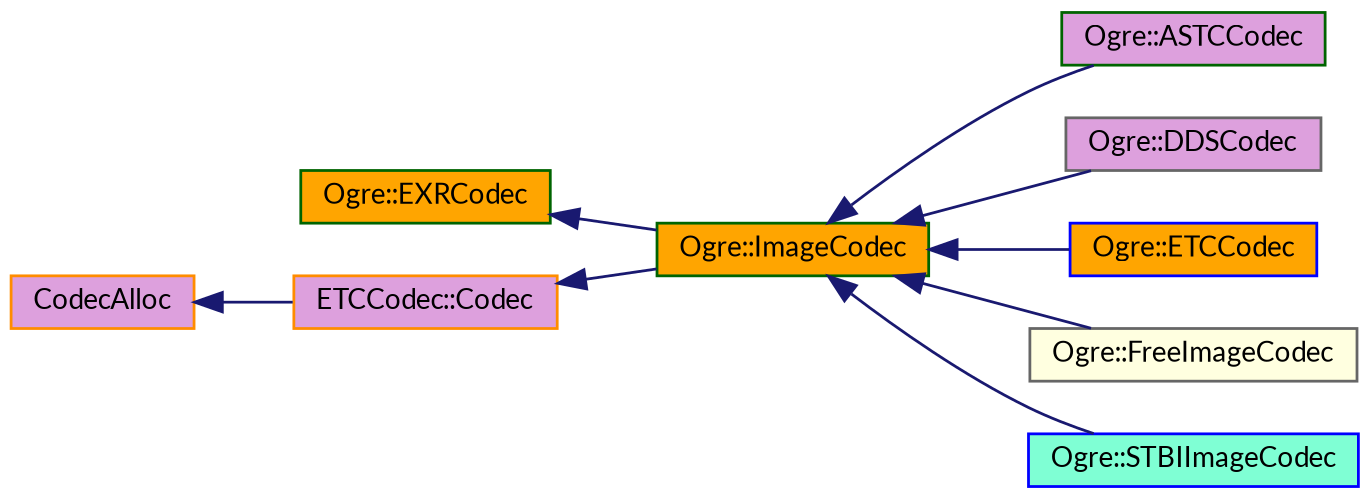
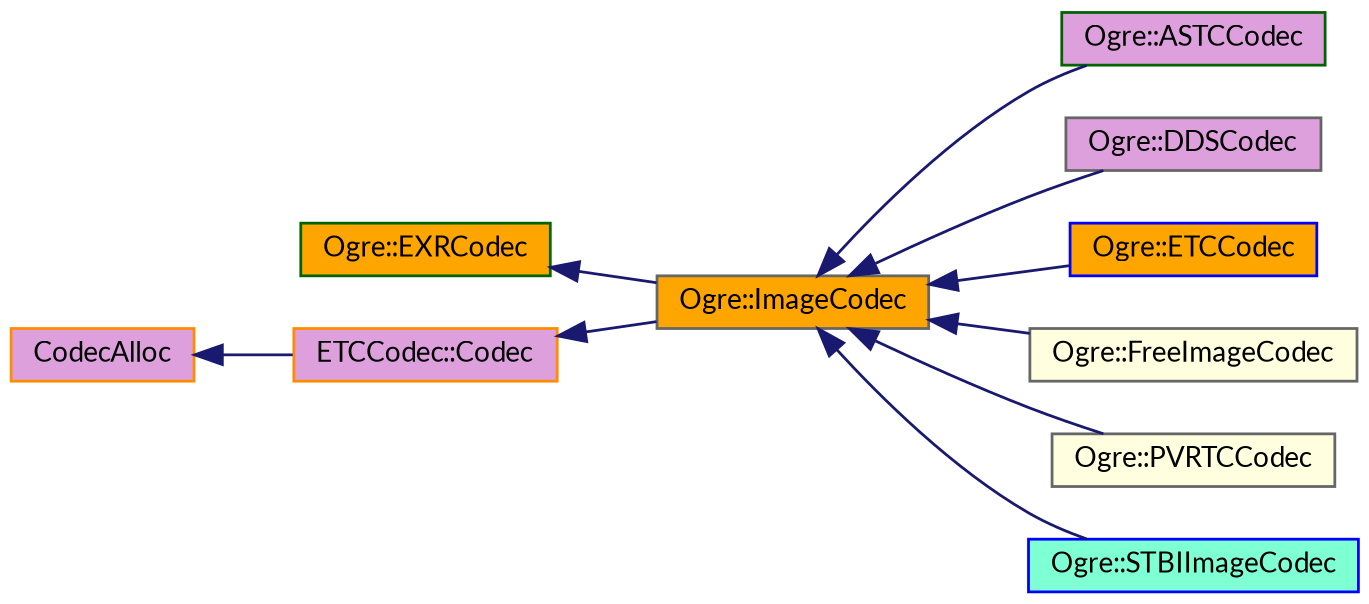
node "Ogre::ImageCodec": color darkgreen -> gray40
node "Ogre::PVRTCCodec": added
